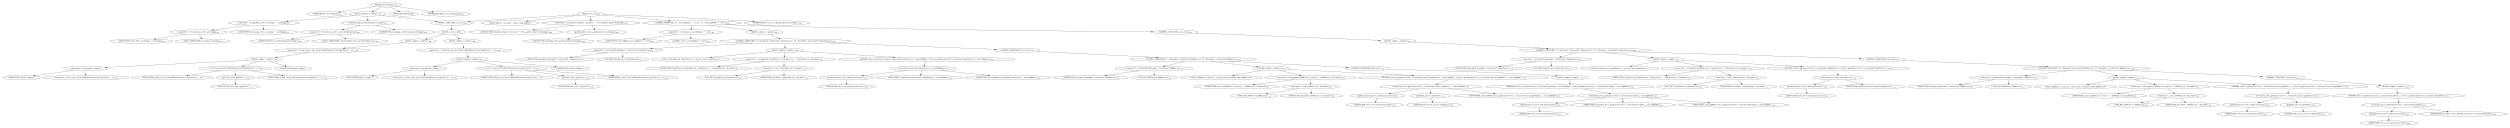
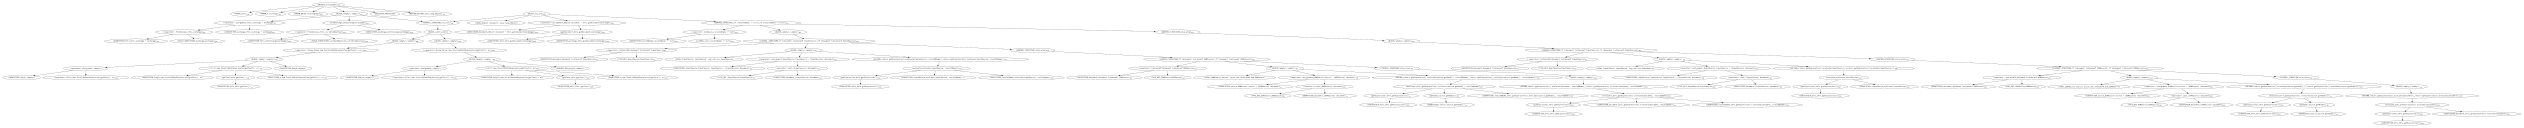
node "(PARAM,this)": added
node "(PARAM,E exchange)": added
edge "(BLOCK,try,try)" -> "(IDENTIFIER,this,this.getDocument(exchange))": now "(getDocument,this.getDocument(exchange))" -> "(IDENTIFIER,this,this.getDocument(exchange))"
